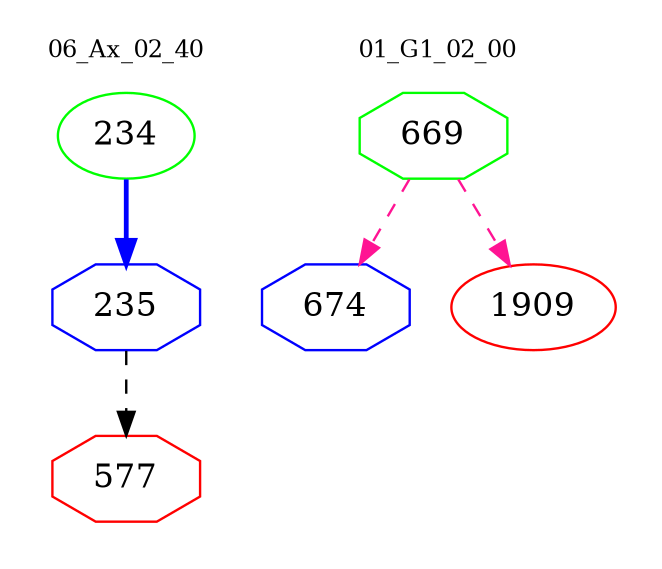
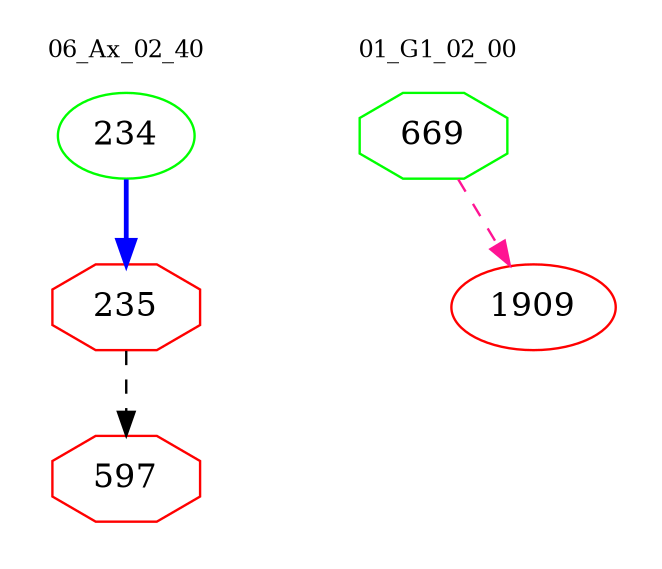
node "235": color blue -> red
node "674": removed
node "577": label "577" -> "597"
